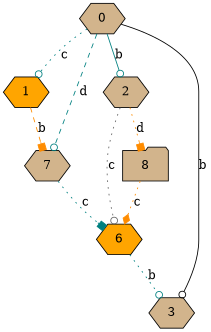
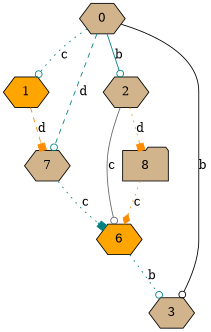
edge "1" -> "7": label "b" -> "d"
edge "2" -> "6": style dotted -> solid
